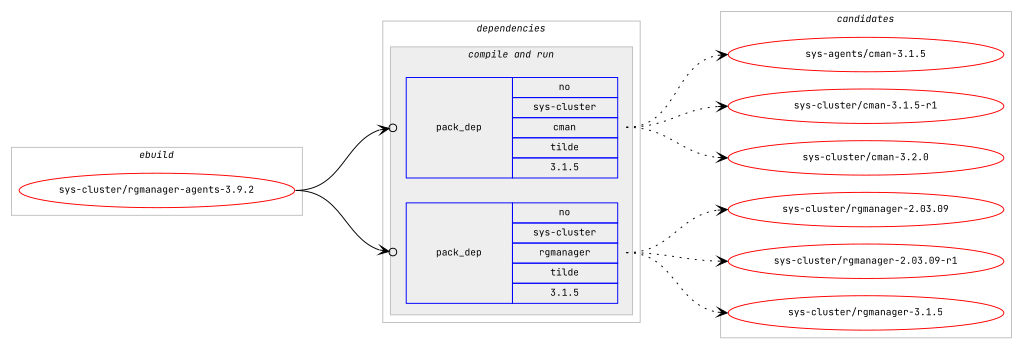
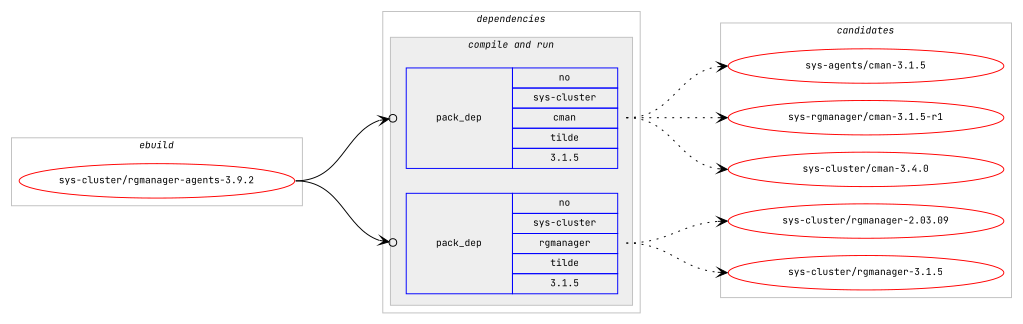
node "sys-cluster/cman-3.1.5-r1": label "sys-cluster/cman-3.1.5-r1" -> "sys-rgmanager/cman-3.1.5-r1"
node "sys-cluster/cman-3.2.0": label "sys-cluster/cman-3.2.0" -> "sys-cluster/cman-3.4.0"
node "sys-cluster/rgmanager-2.03.09-r1": removed
